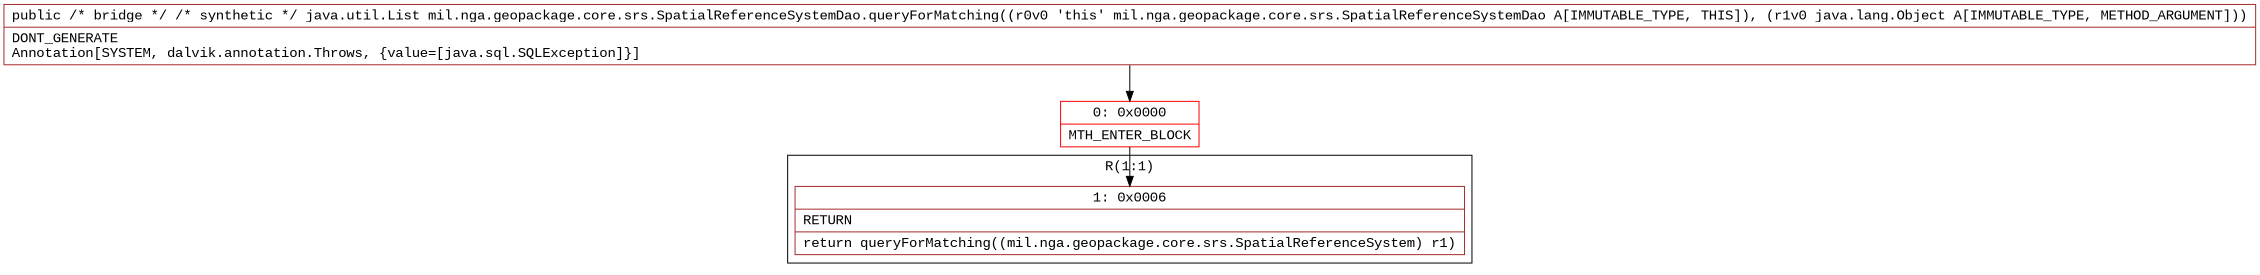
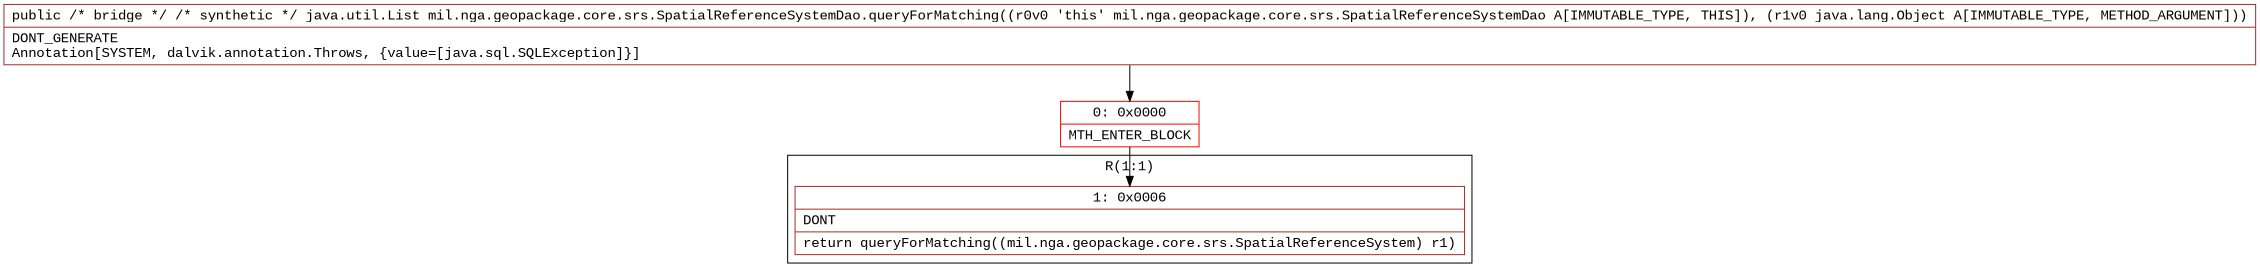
node "1: 0x0006": text "RETURN" -> "DONT"
